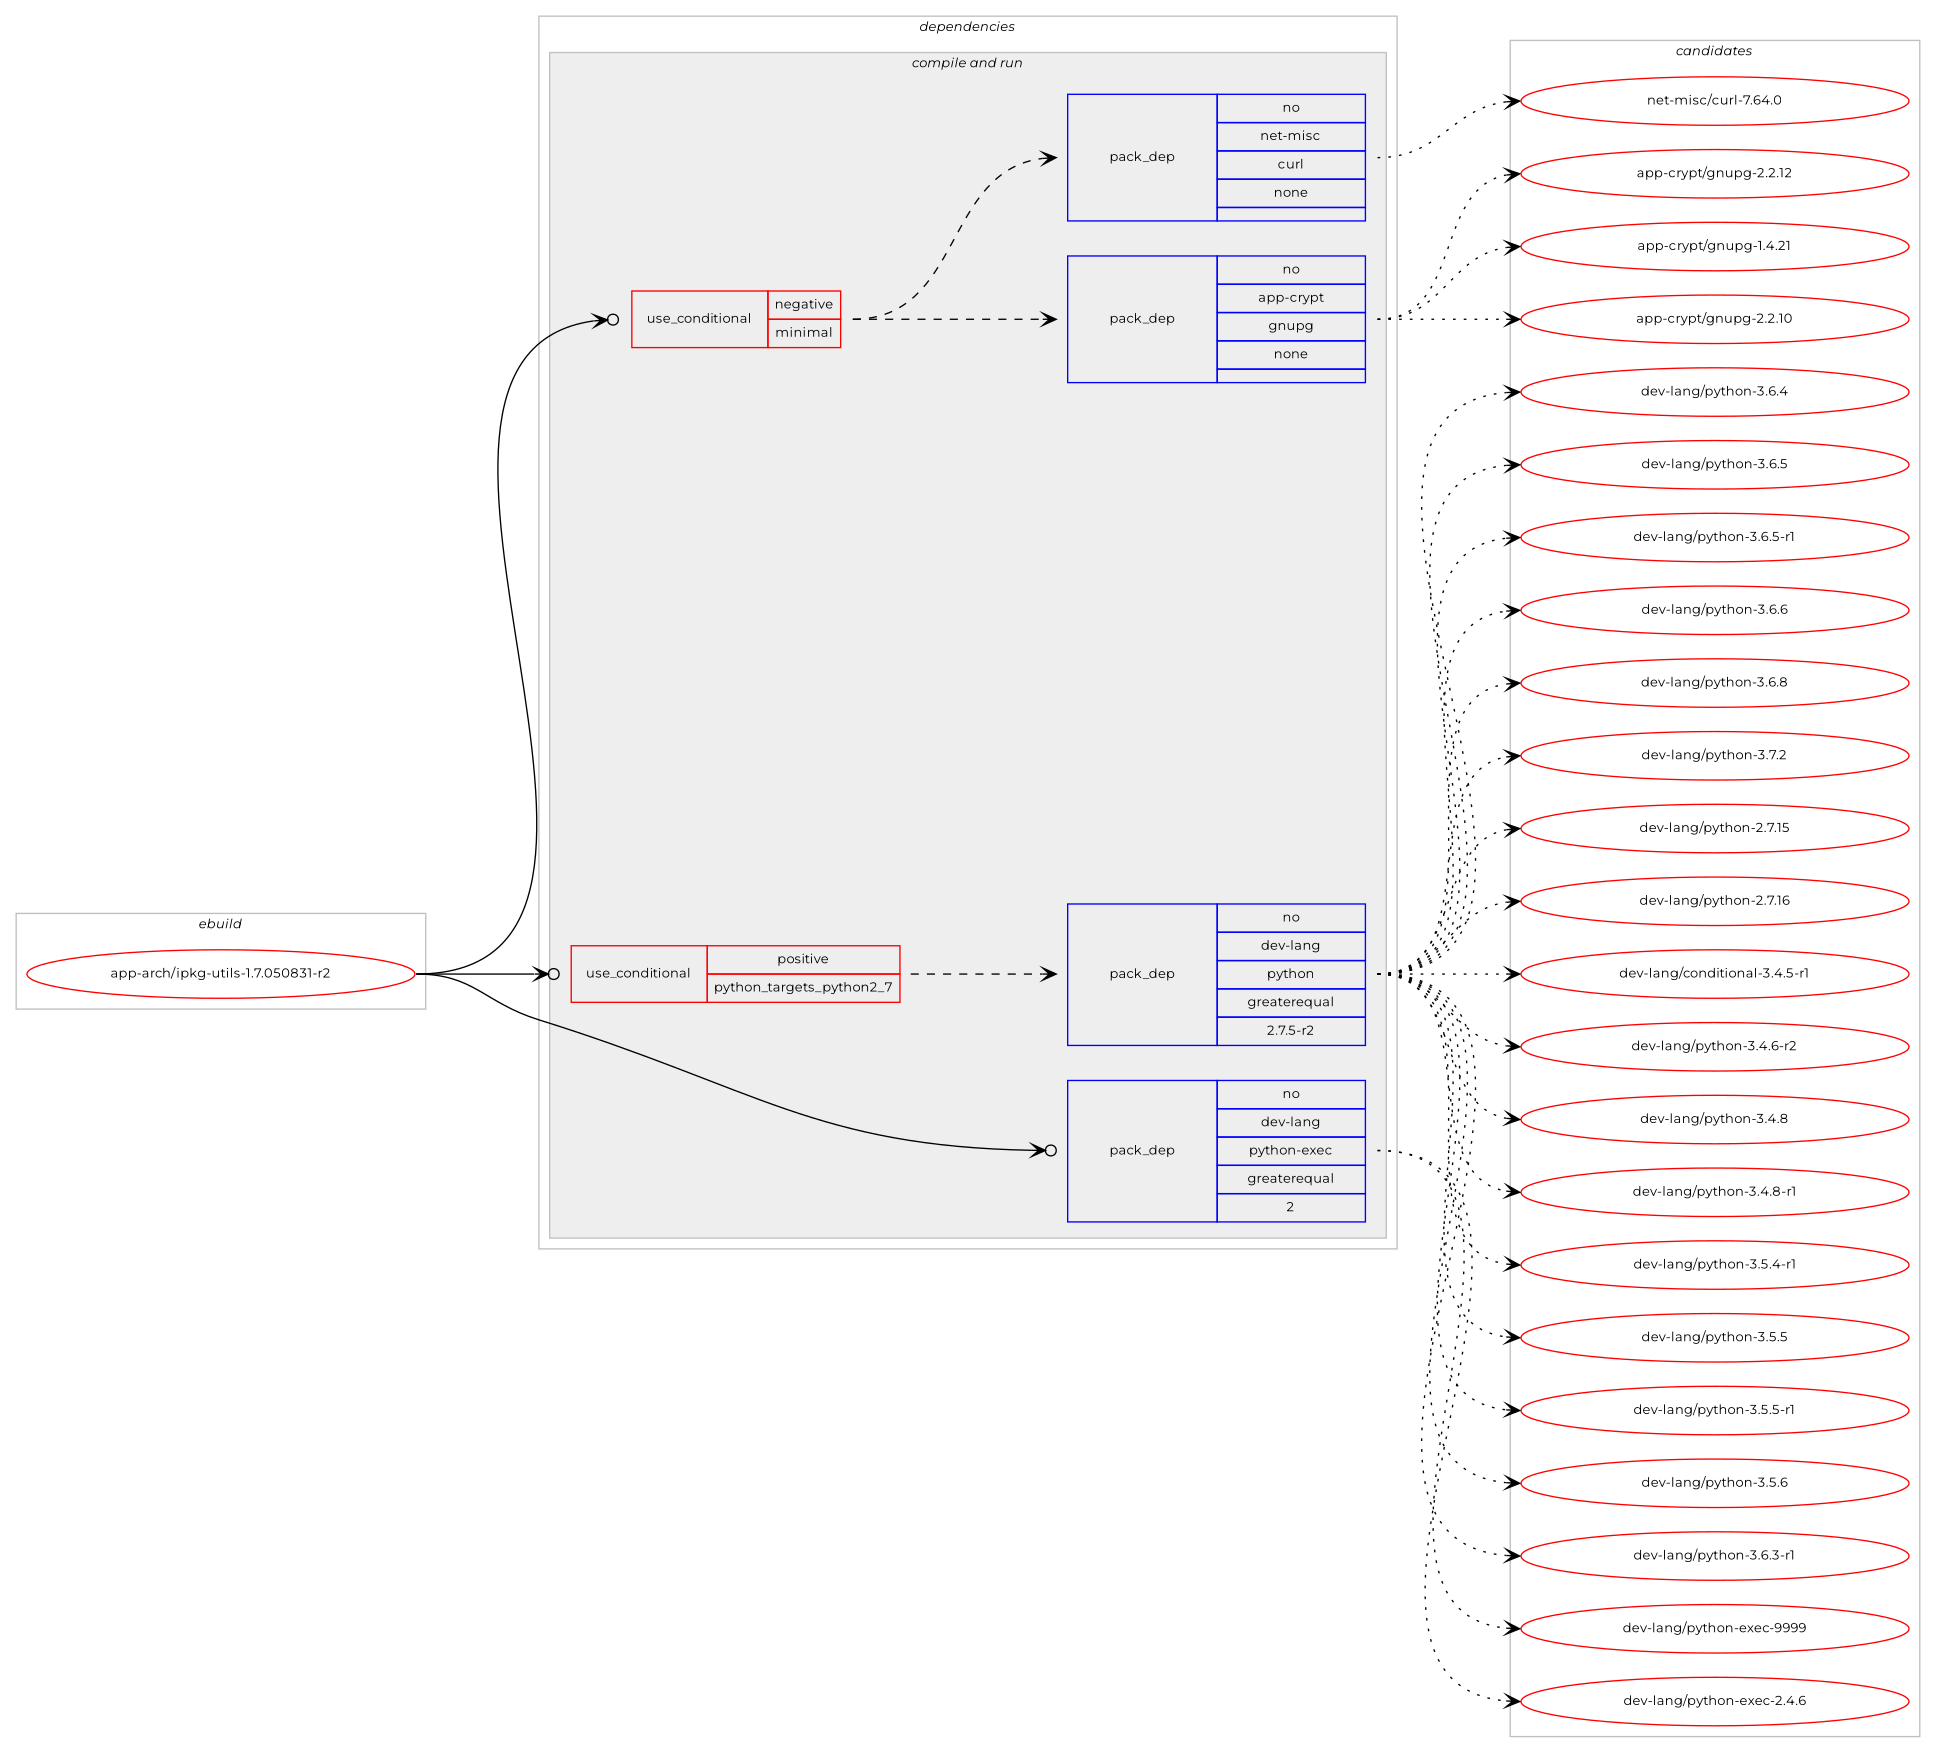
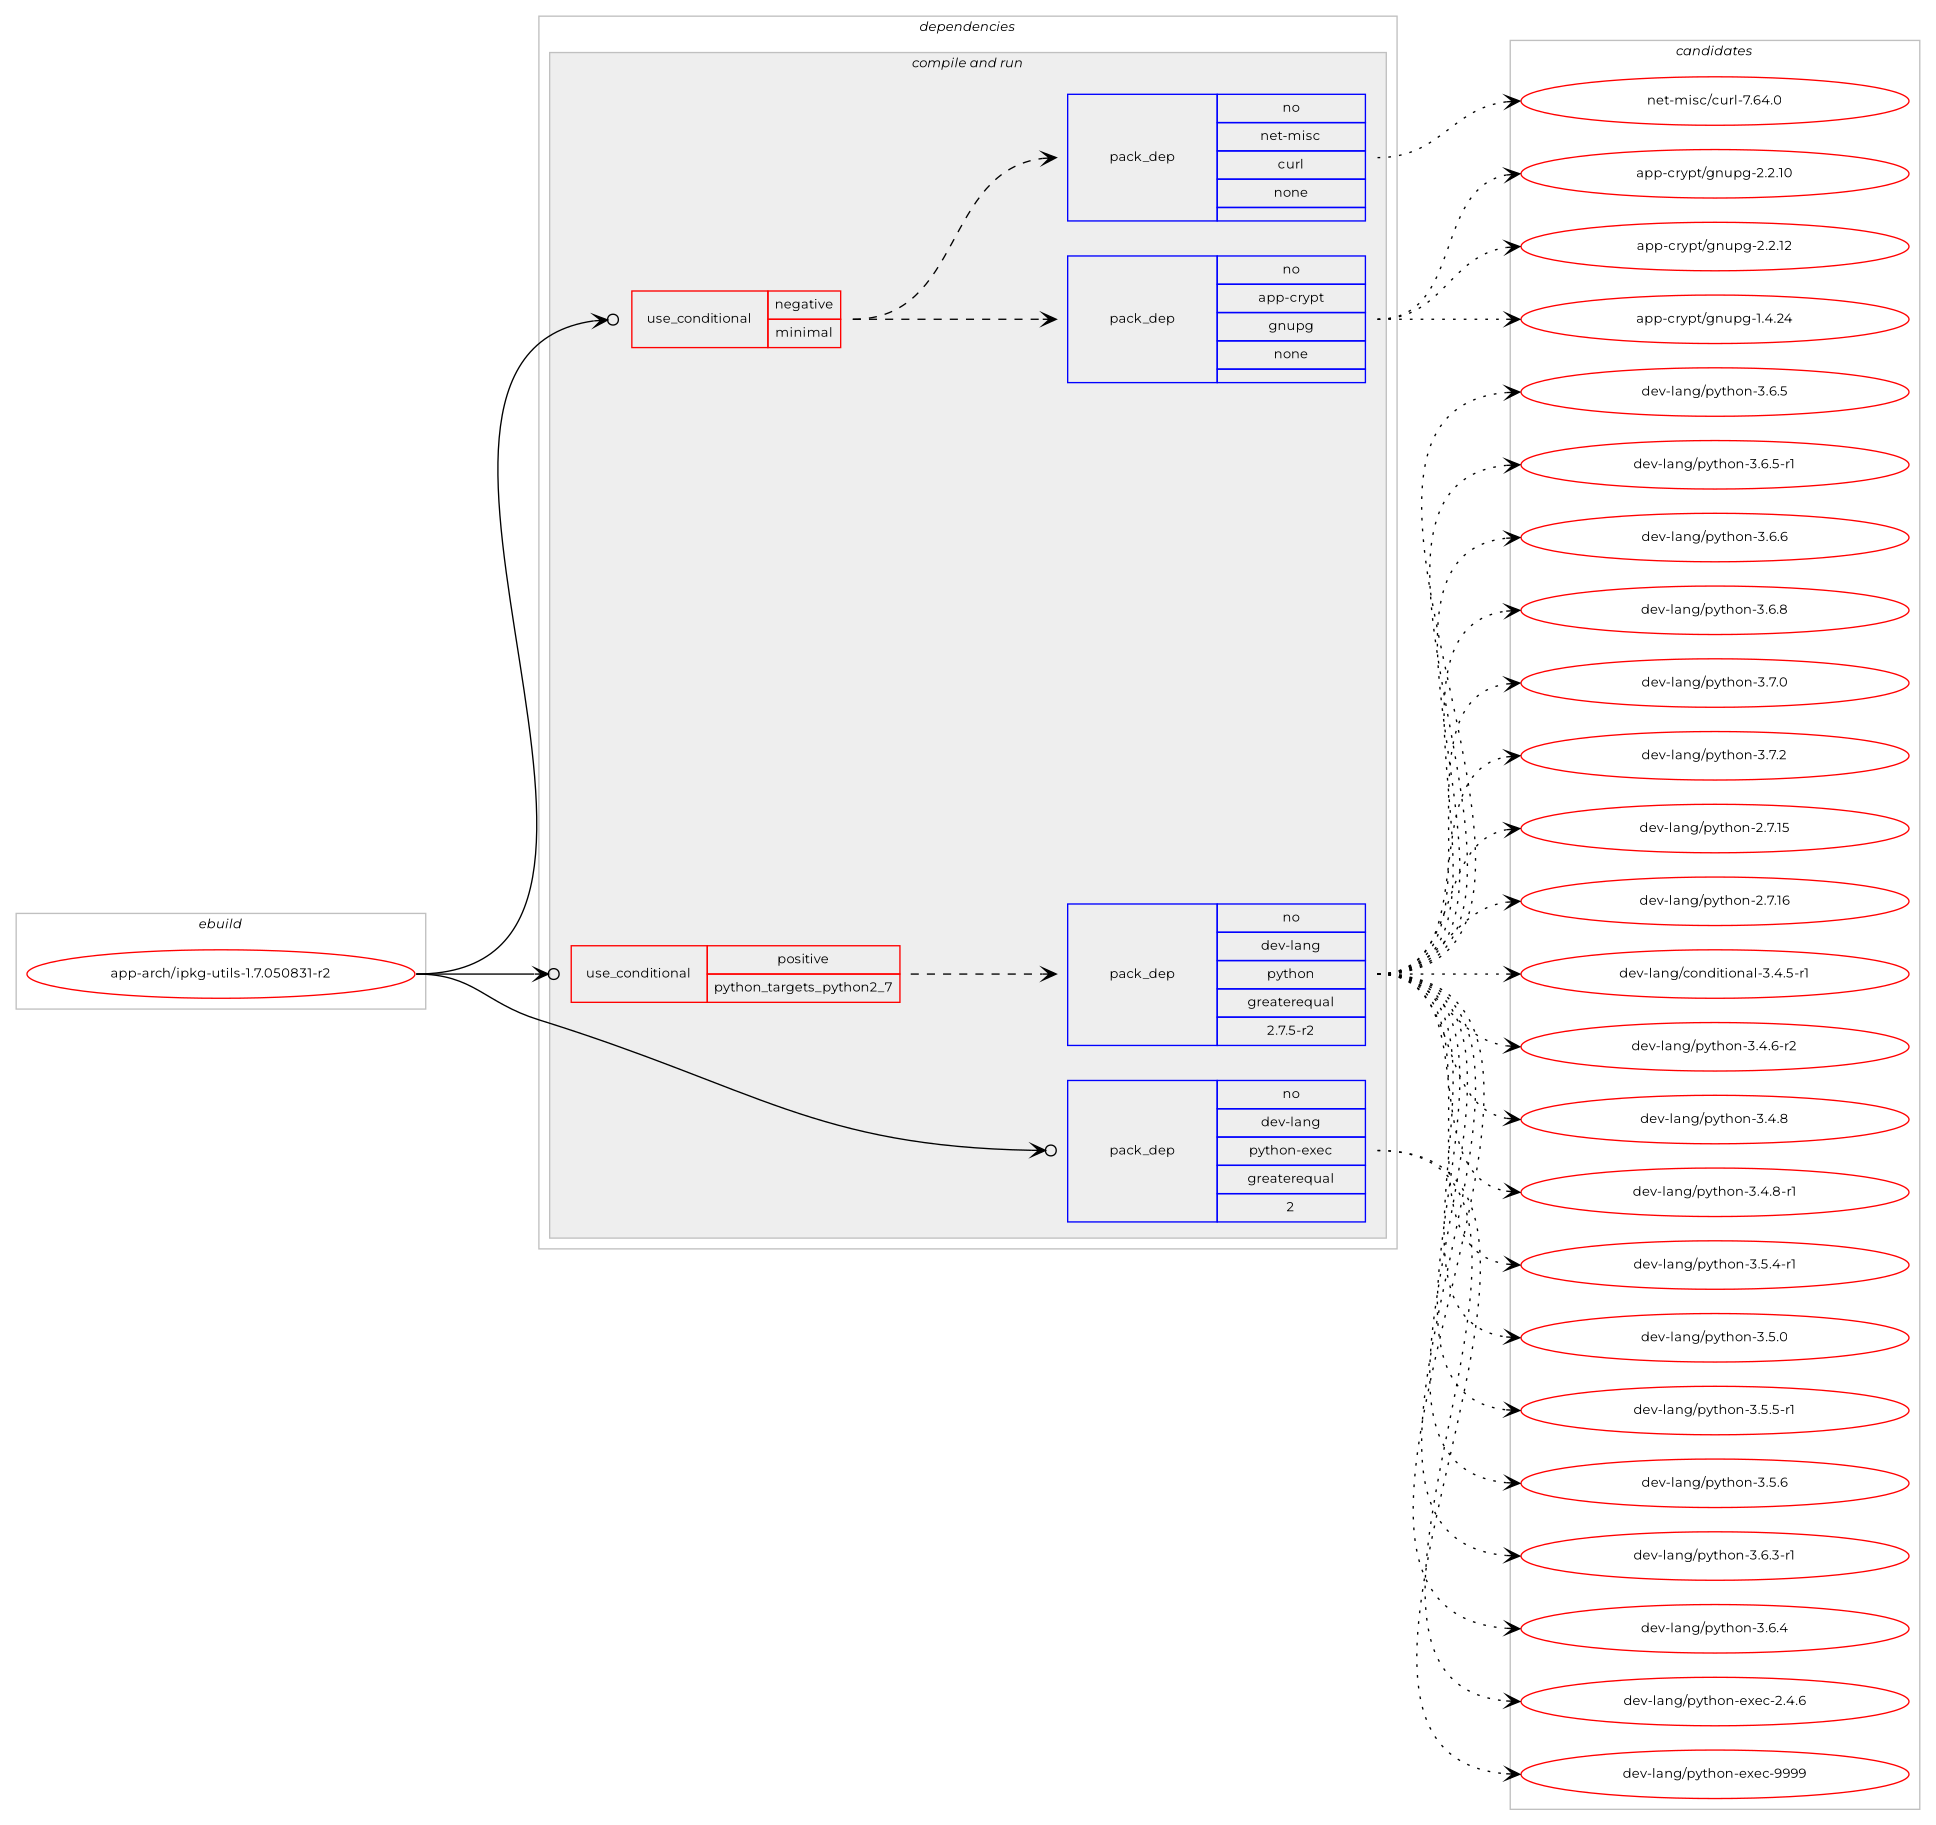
node "app-crypt/gnupg-1.4.21": label "app-crypt/gnupg-1.4.21" -> "app-crypt/gnupg-1.4.24"
node "dev-lang/python-3.7.0": added
node "dev-lang/python-3.5.5": label "dev-lang/python-3.5.5" -> "dev-lang/python-3.5.0"
